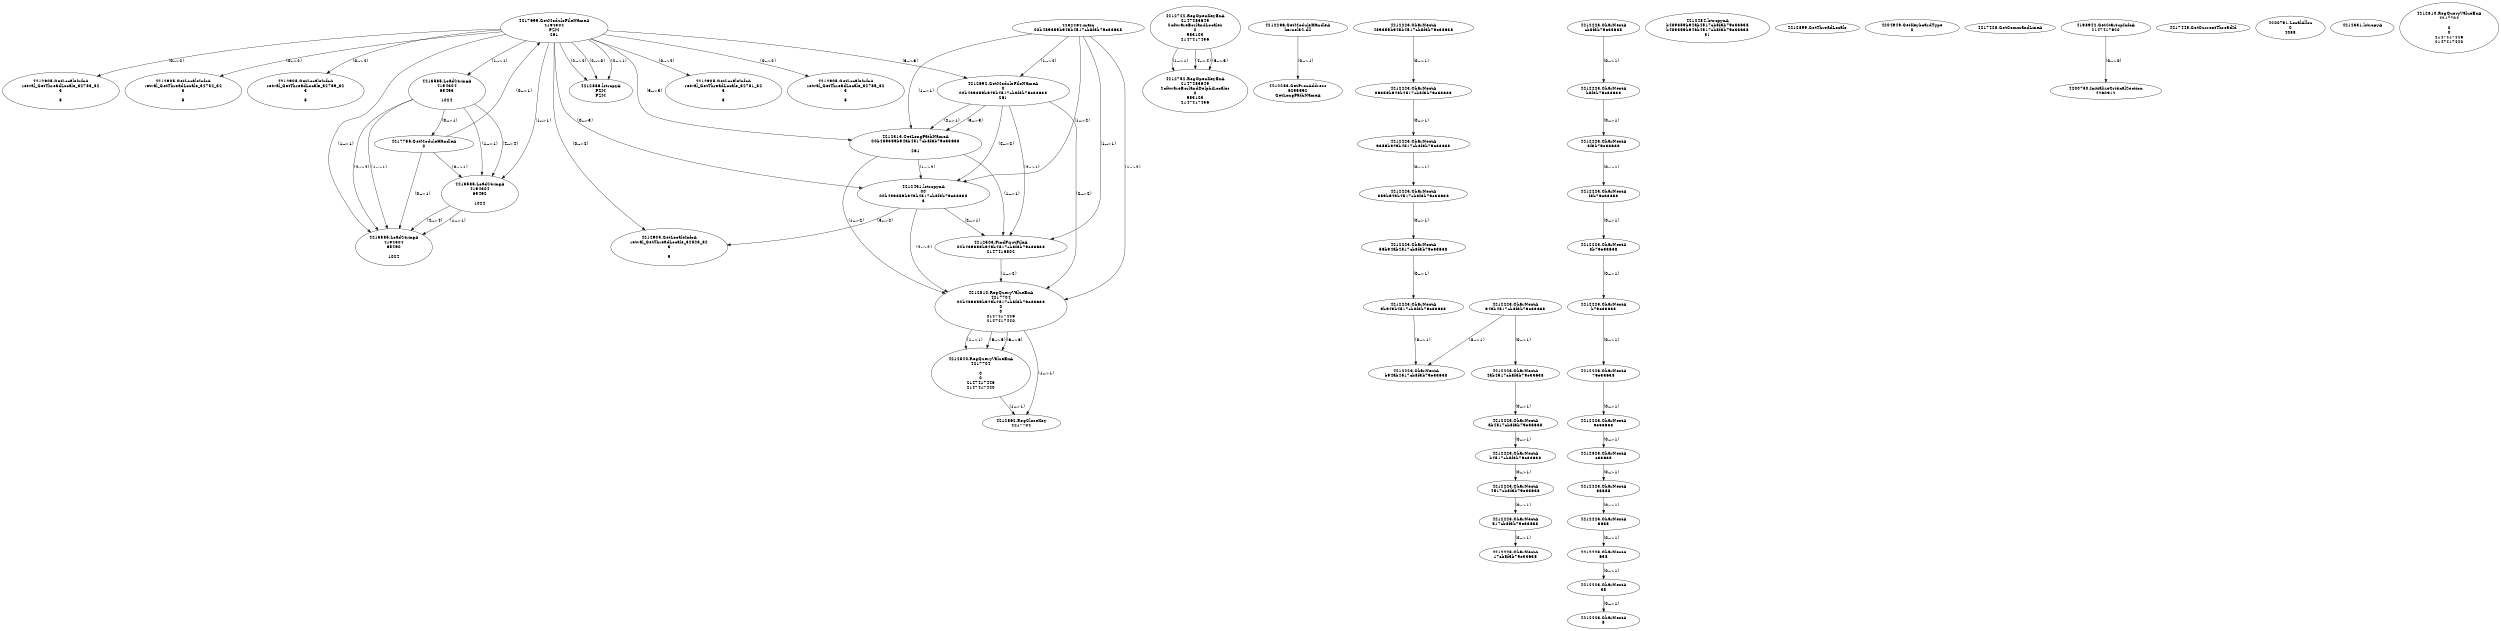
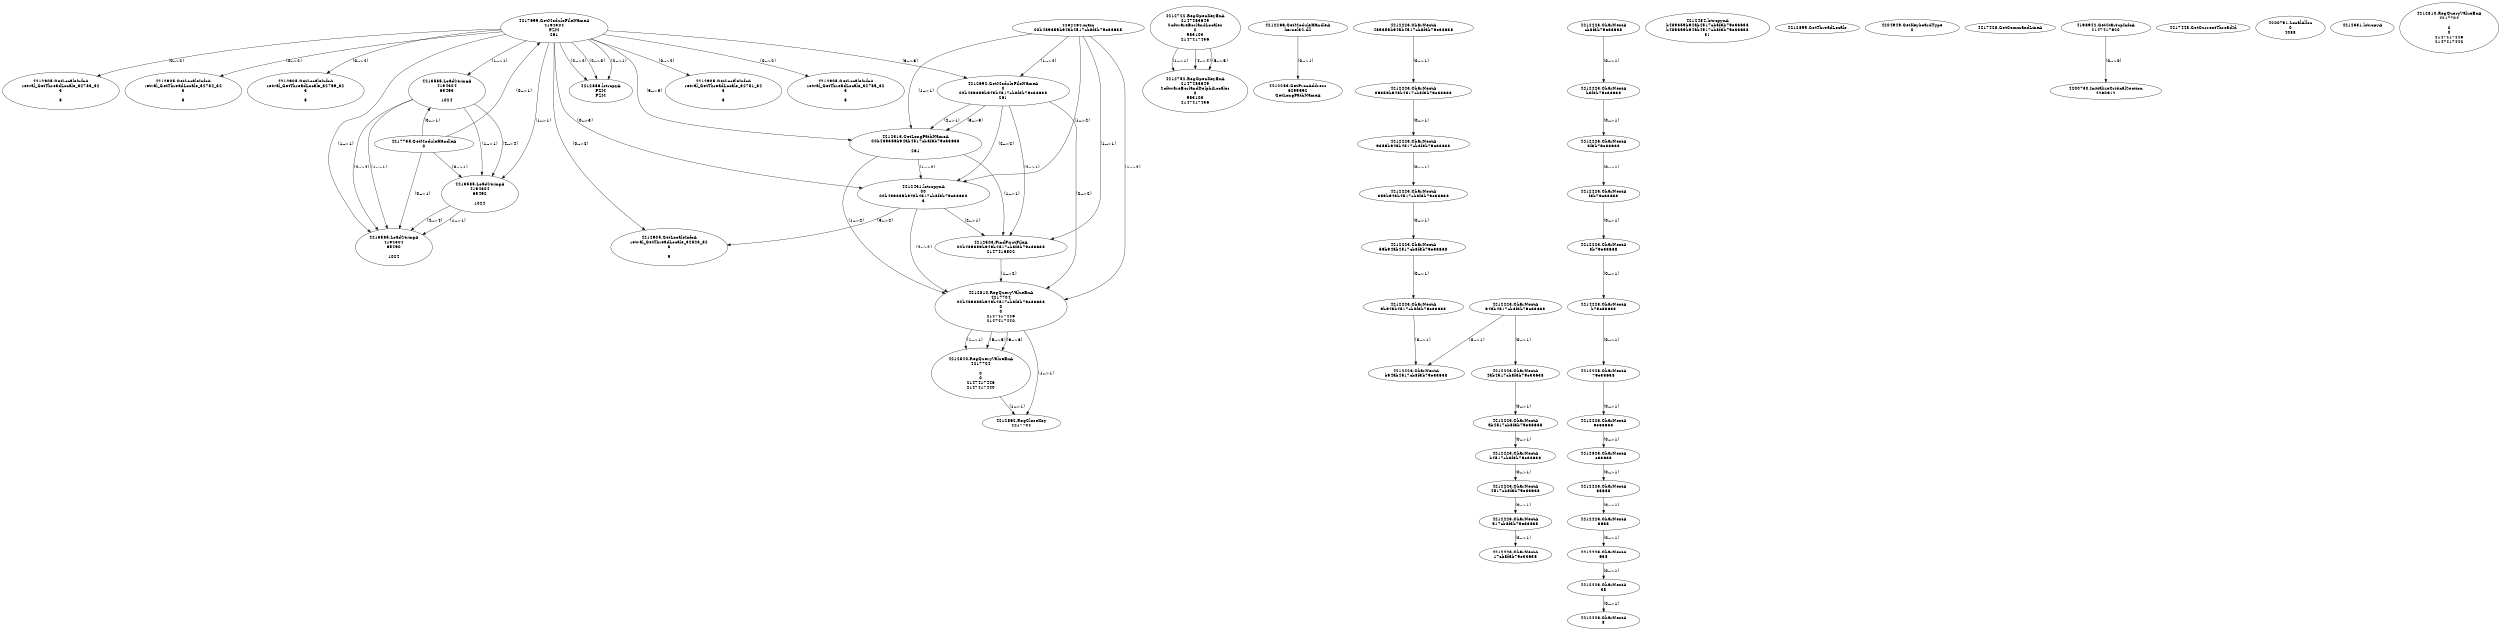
edge "4213585.LoadStringA 4194304 65493 1024" -> "4217755.GetModuleHandleA 0": reversed
node "4212223.CharNextA b79e33638": label "4212223.CharNextA b79e33638" -> "4214223.CharNextA b79e33638"
